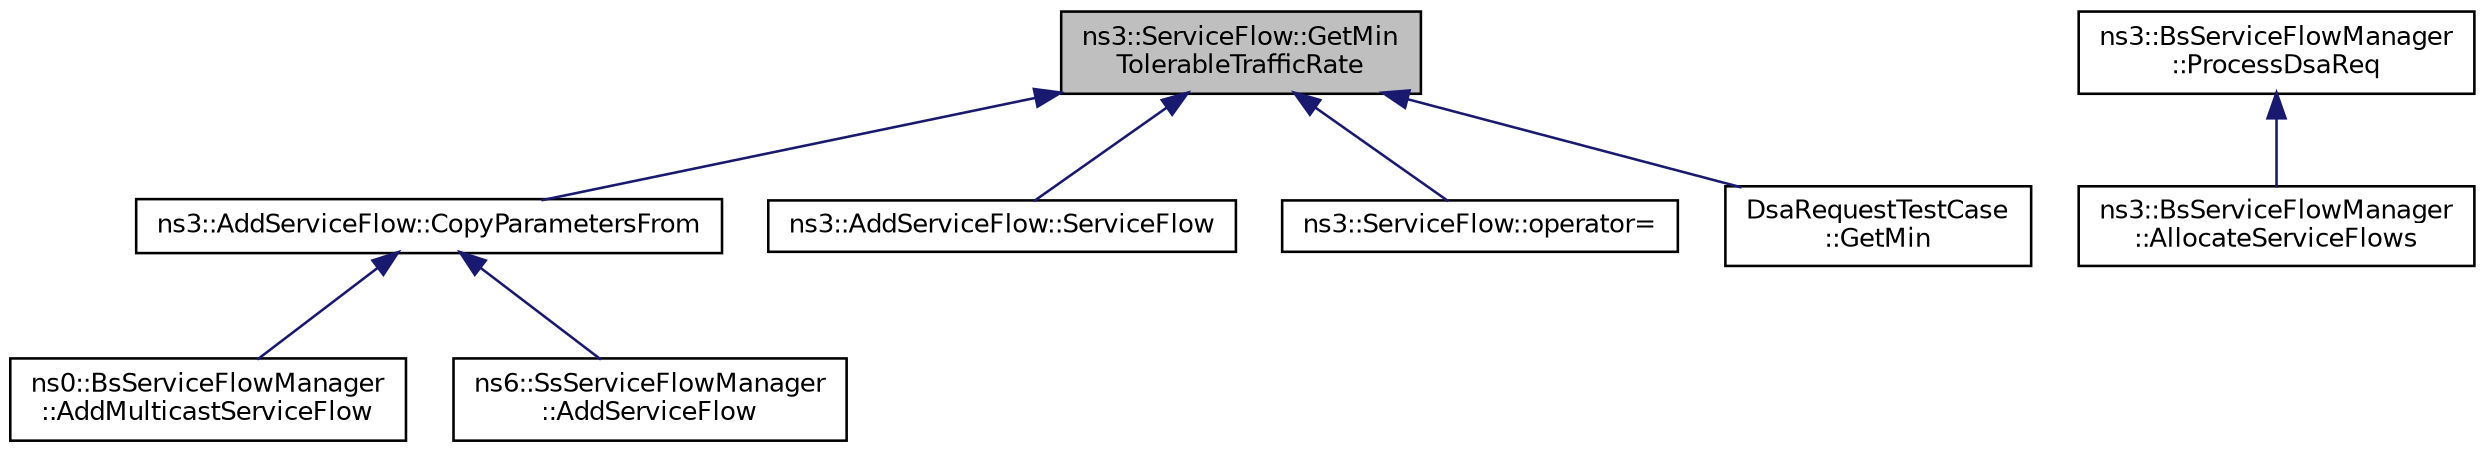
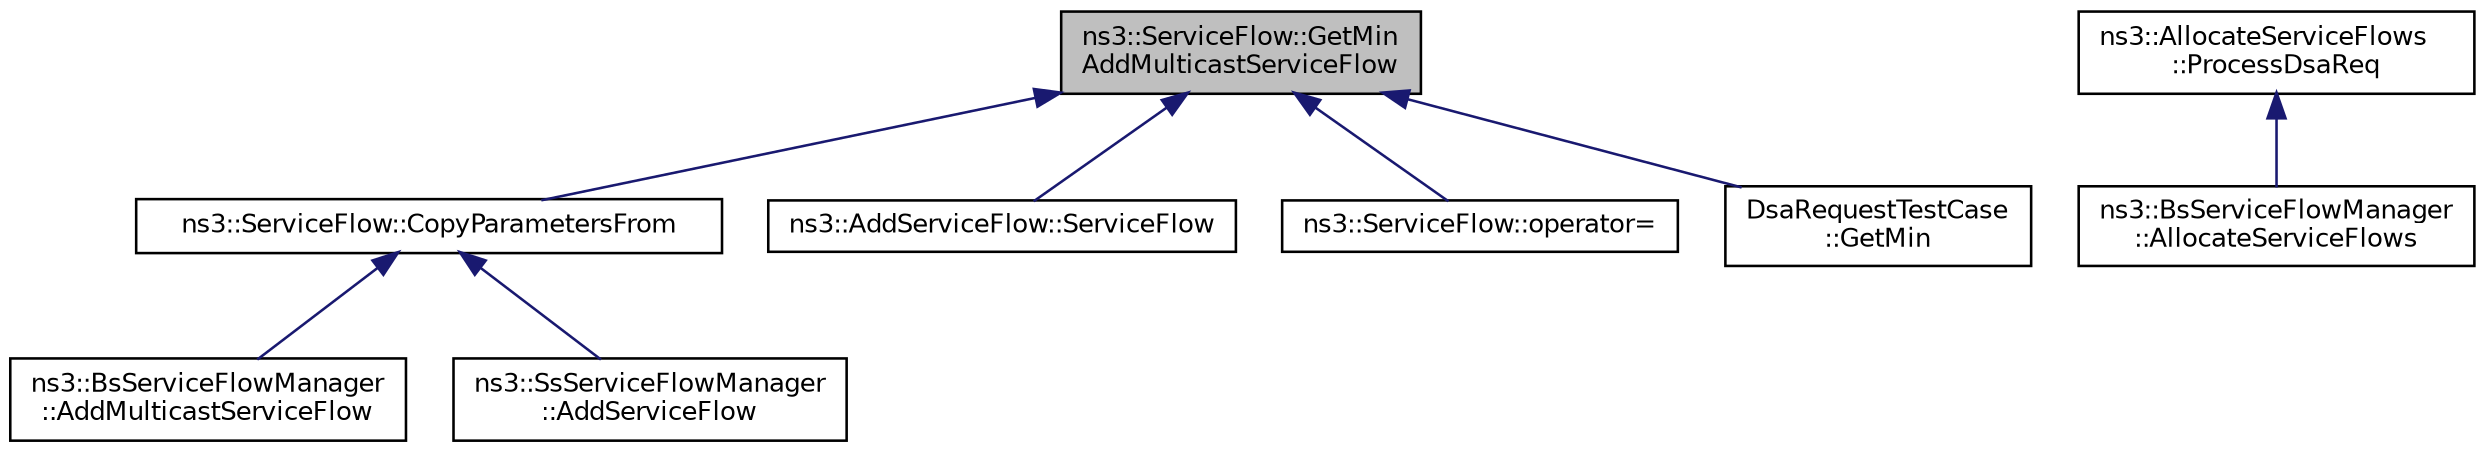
node "ns3::ServiceFlow::GetMin TolerableTrafficRate": label "ns3::ServiceFlow::GetMin TolerableTrafficRate" -> "ns3::ServiceFlow::GetMin AddMulticastServiceFlow"
node "ns3::BsServiceFlowManager ::ProcessDsaReq": label "ns3::BsServiceFlowManager ::ProcessDsaReq" -> "ns3::AllocateServiceFlows ::ProcessDsaReq"
node "ns3::AddServiceFlow::CopyParametersFrom": label "ns3::AddServiceFlow::CopyParametersFrom" -> "ns3::ServiceFlow::CopyParametersFrom"
node "ns0::BsServiceFlowManager ::AddMulticastServiceFlow": label "ns0::BsServiceFlowManager ::AddMulticastServiceFlow" -> "ns3::BsServiceFlowManager ::AddMulticastServiceFlow"
node "ns6::SsServiceFlowManager ::AddServiceFlow": label "ns6::SsServiceFlowManager ::AddServiceFlow" -> "ns3::SsServiceFlowManager ::AddServiceFlow"
